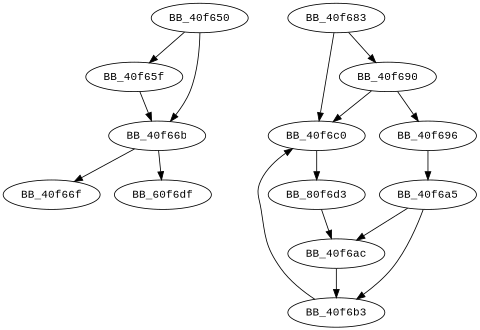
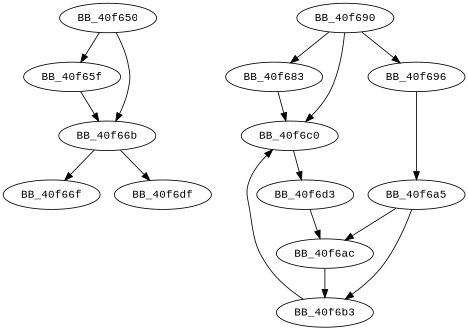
edge "BB_40f683" -> "BB_40f690": reversed
node "BB_60f6df": label "BB_60f6df" -> "BB_40f6df"
node "BB_80f6d3": label "BB_80f6d3" -> "BB_40f6d3"
